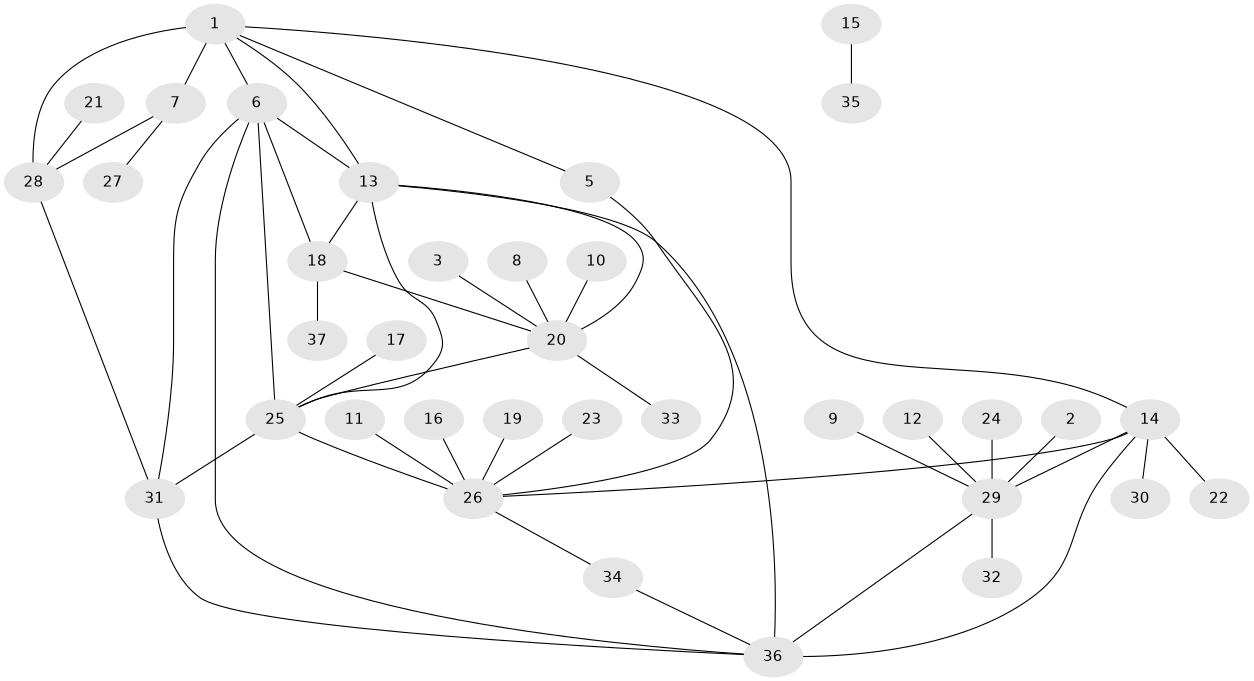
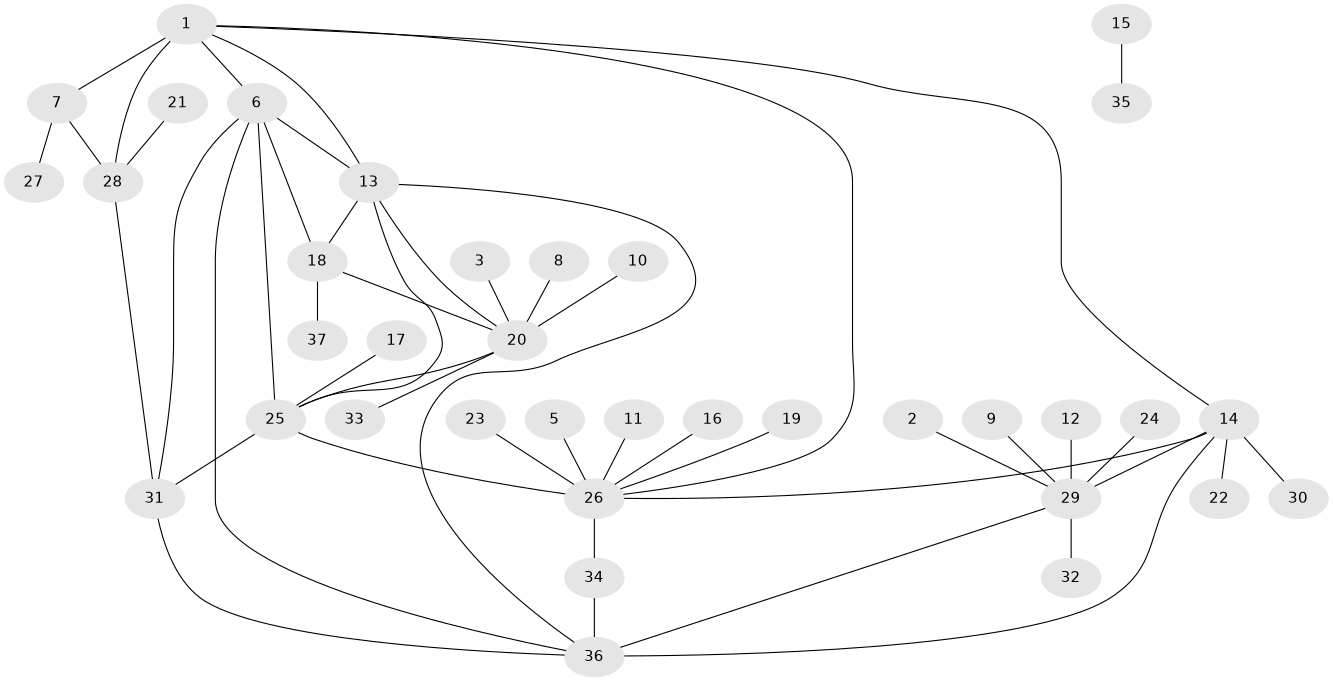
edge "1" -- "5": now "1" -- "26"
